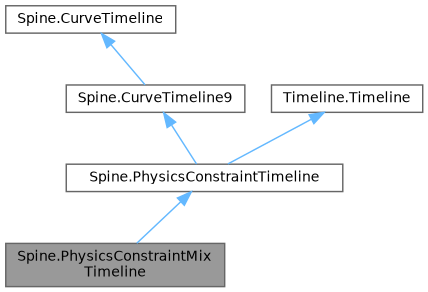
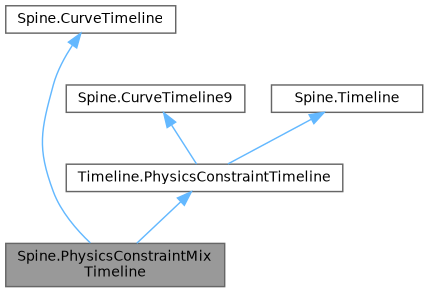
edge "Spine.CurveTimeline9" -> "Spine.CurveTimeline": now "Spine.PhysicsConstraintMix Timeline" -> "Spine.CurveTimeline"
node "Timeline.Timeline": label "Timeline.Timeline" -> "Spine.Timeline"
node "Spine.PhysicsConstraintTimeline": label "Spine.PhysicsConstraintTimeline" -> "Timeline.PhysicsConstraintTimeline"
